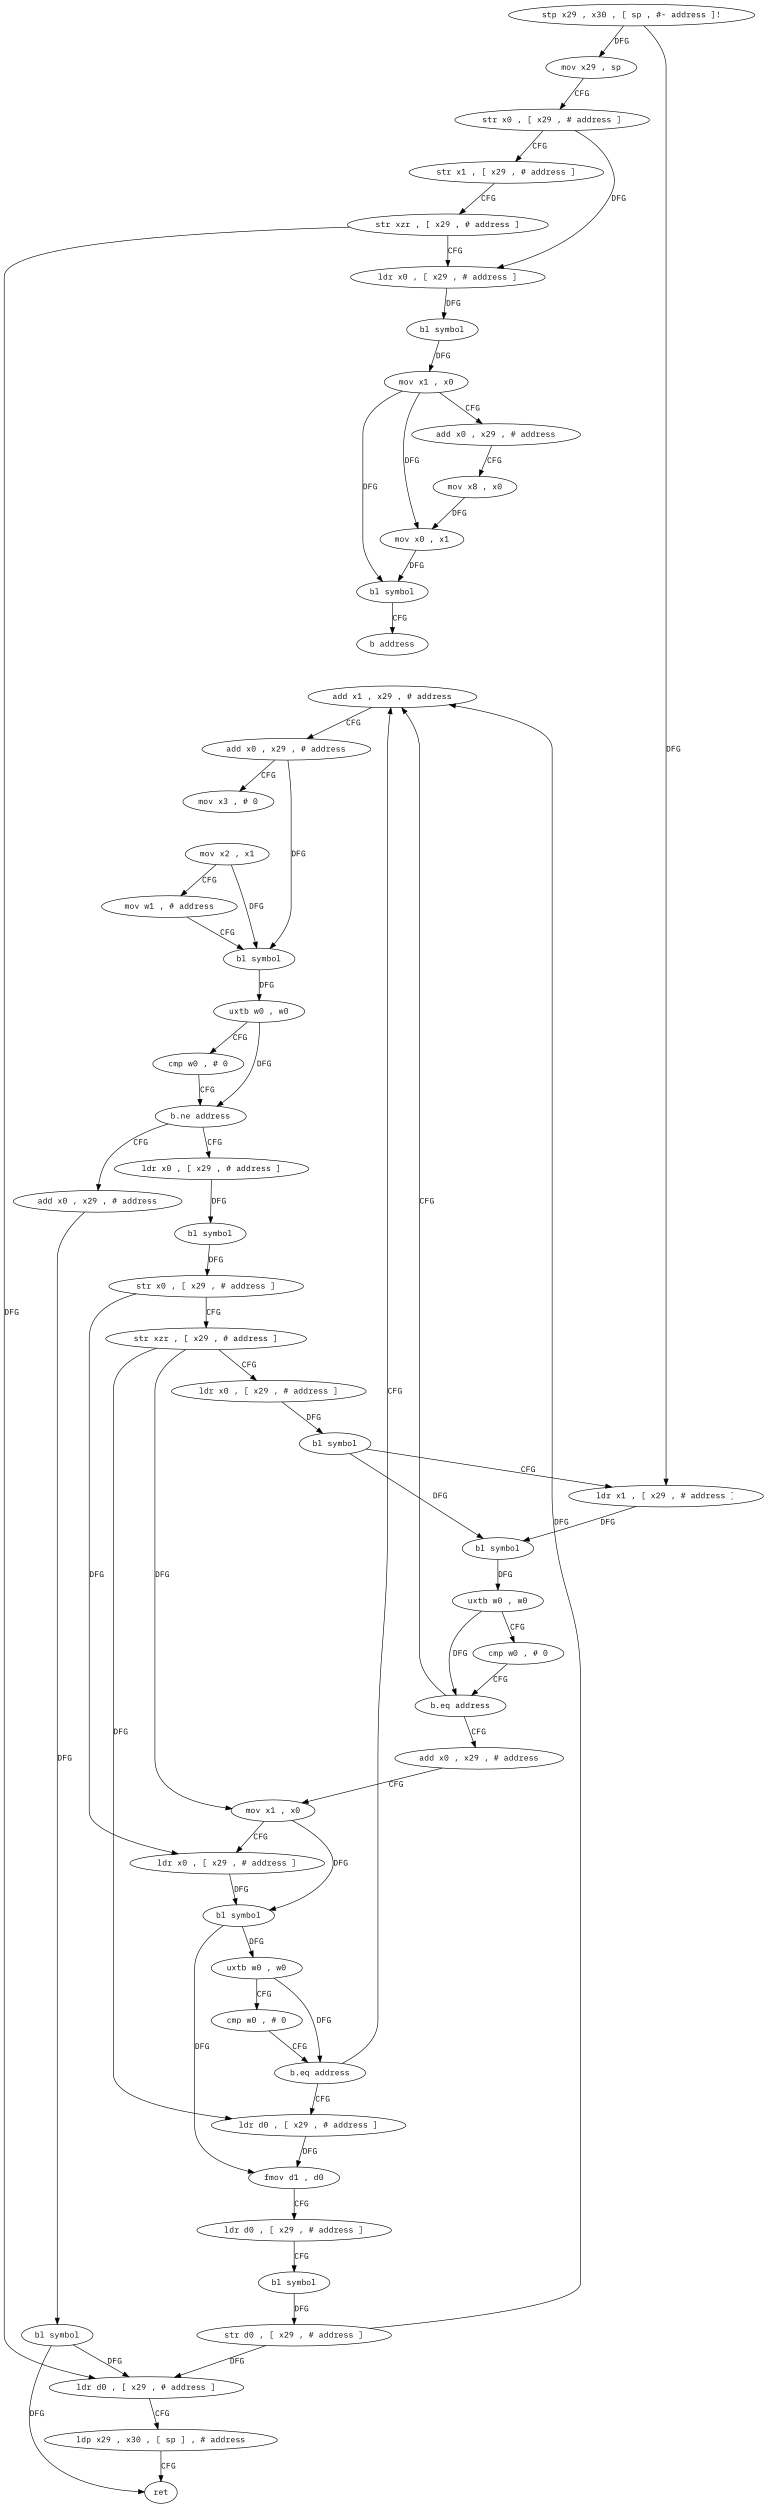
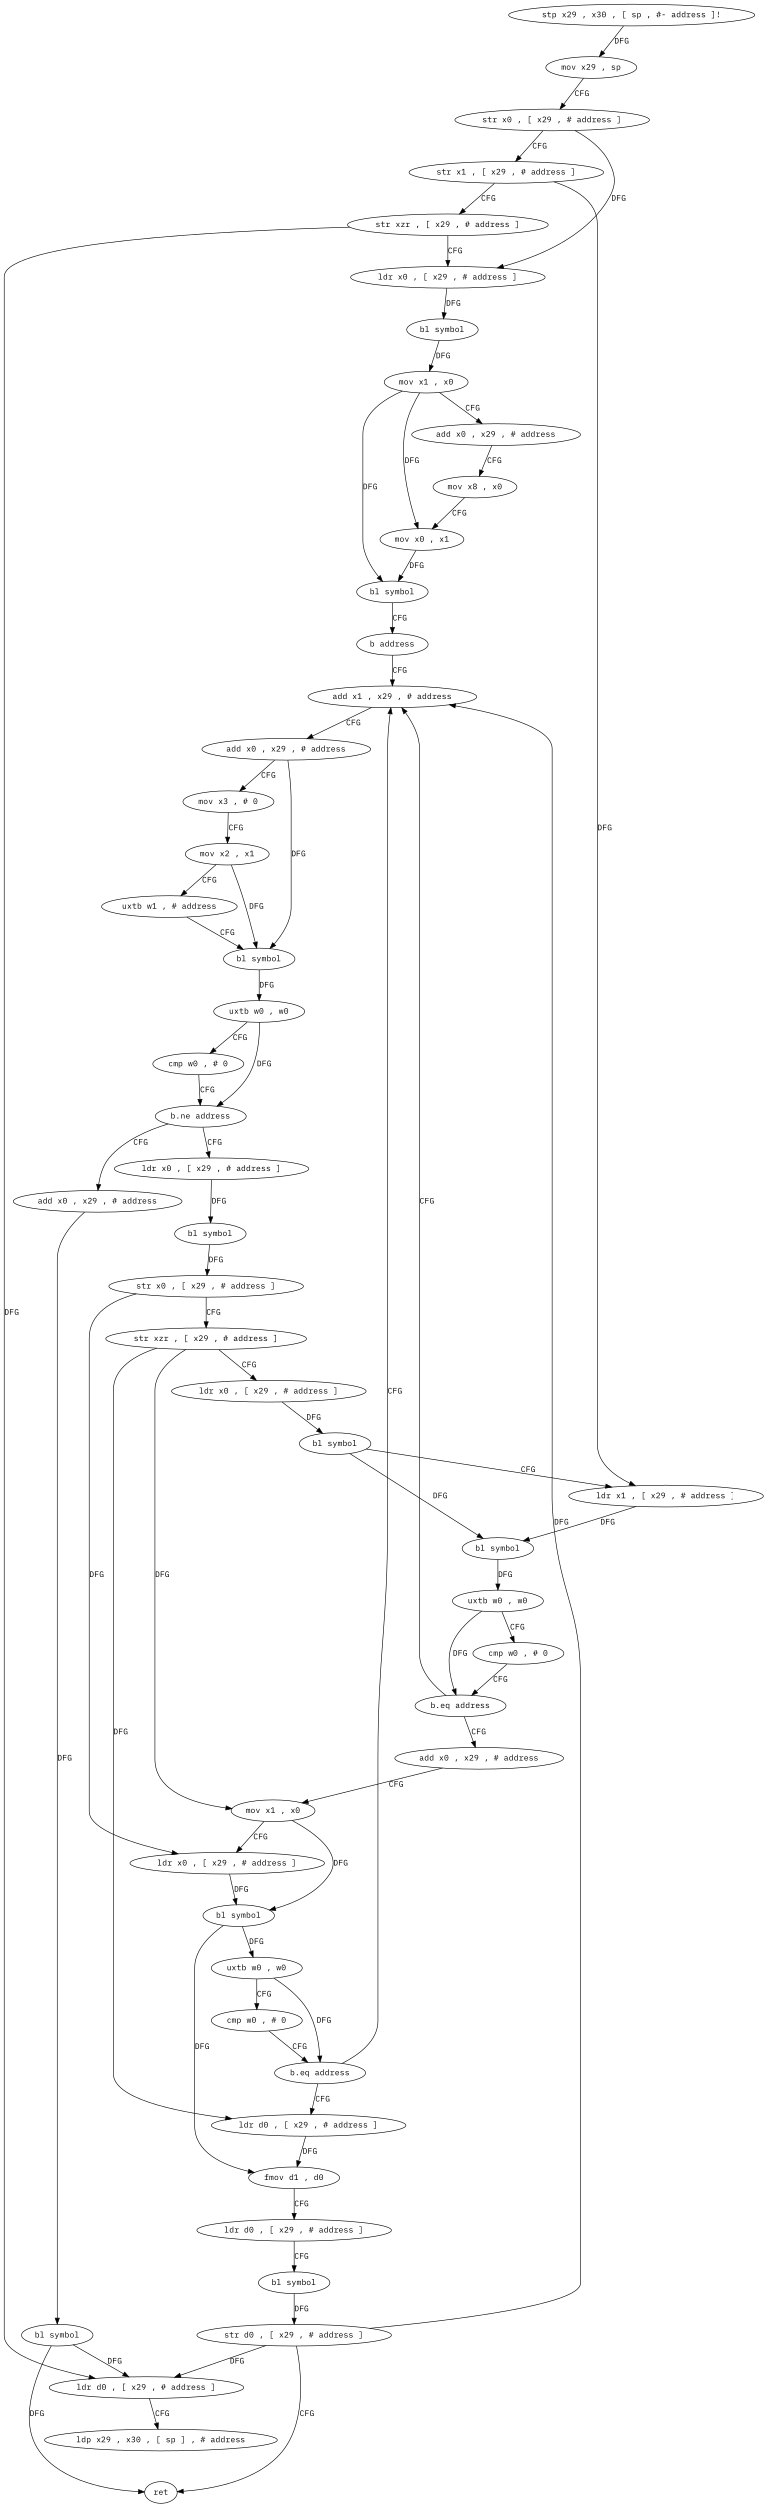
edge "mov x8 , x0" -> "mov x0 , x1": label "DFG" -> "CFG"
edge "b address" -> "add x1 , x29 , # address": added, label "CFG"
edge "stp x29 , x30 , [ sp , #- address ]!" -> "ldr x1 , [ x29 , # address ]": now "str x1 , [ x29 , # address ]" -> "ldr x1 , [ x29 , # address ]"
edge "mov x3 , # 0" -> "mov x2 , x1": added, label "CFG"
node "mov w1 , # address": label "mov w1 , # address" -> "uxtb w1 , # address"
edge "ldp x29 , x30 , [ sp ] , # address" -> "ret": now "str d0 , [ x29 , # address ]" -> "ret"
